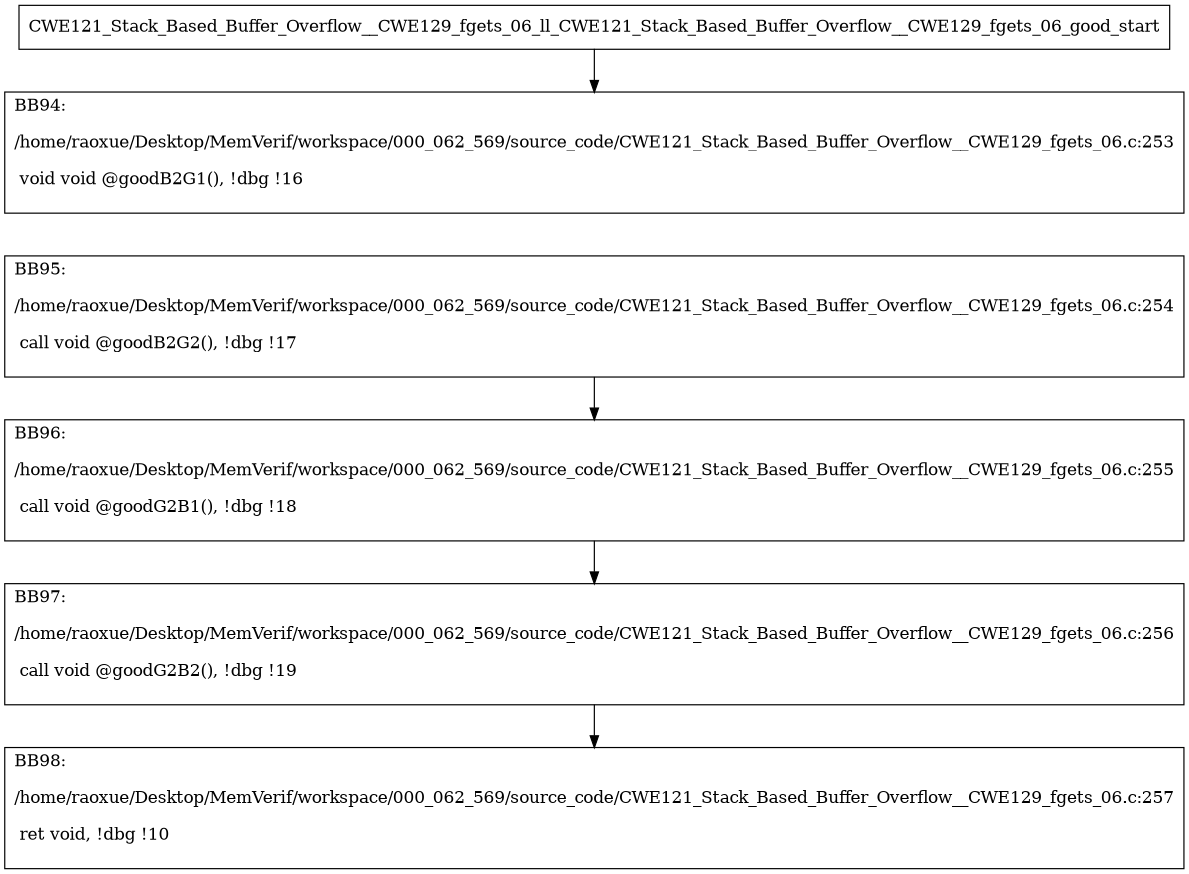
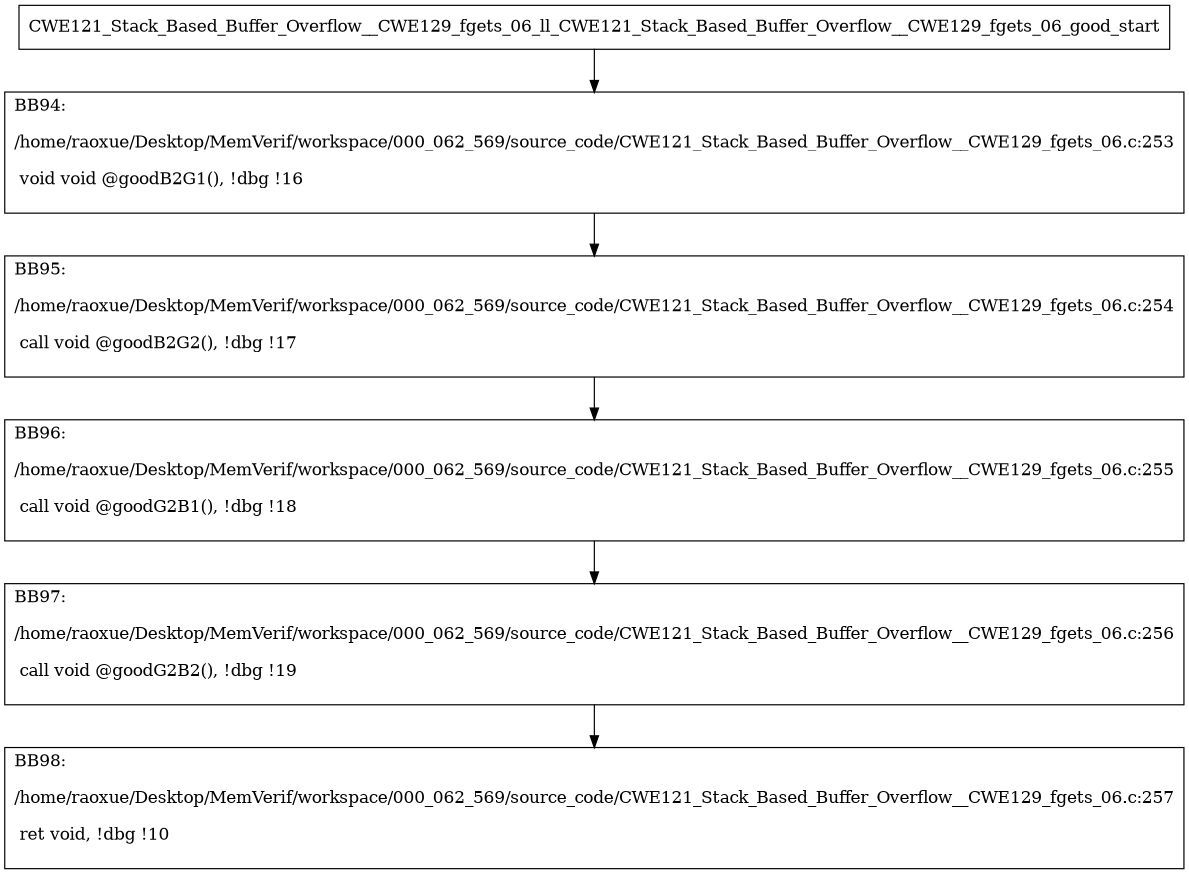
edge "BB94:" -> "BB95:": added
